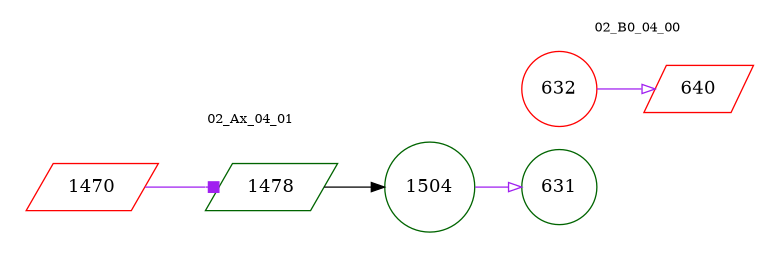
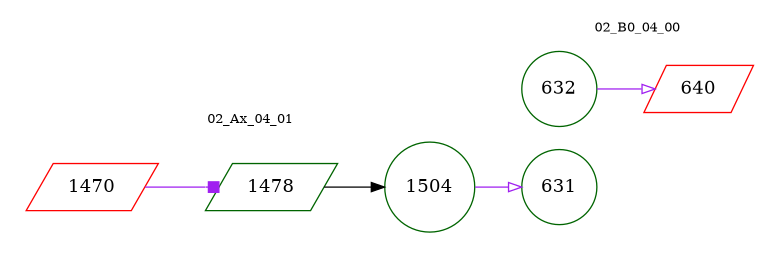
node "632": color red -> darkgreen
